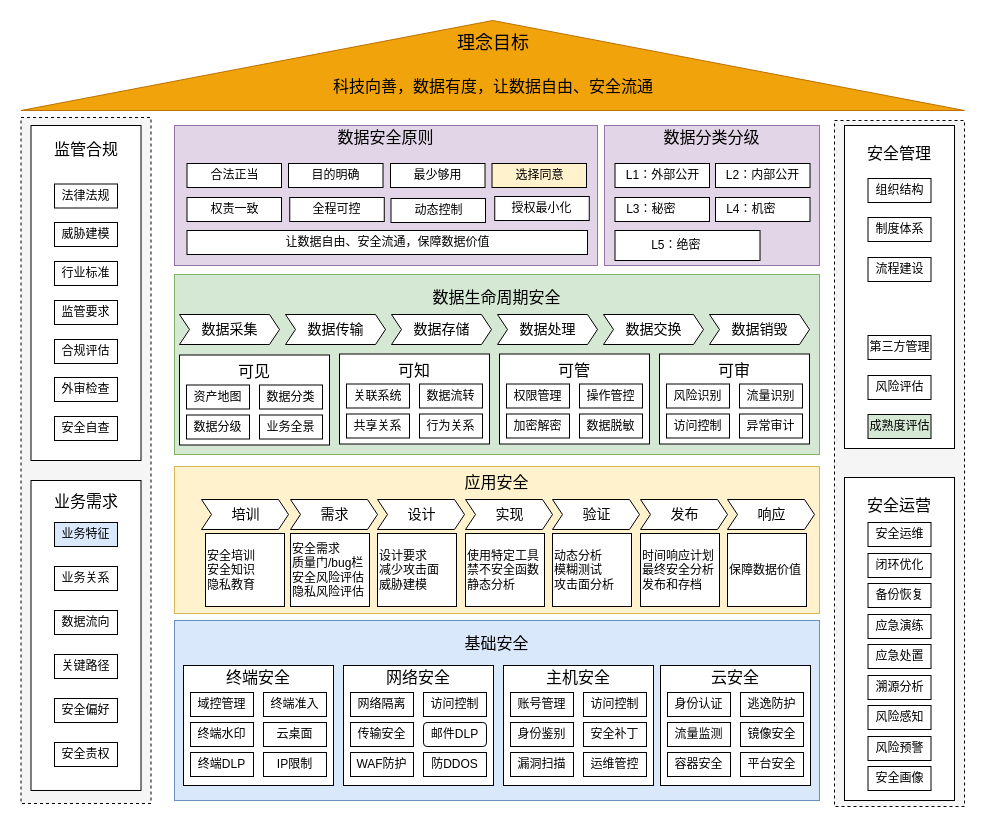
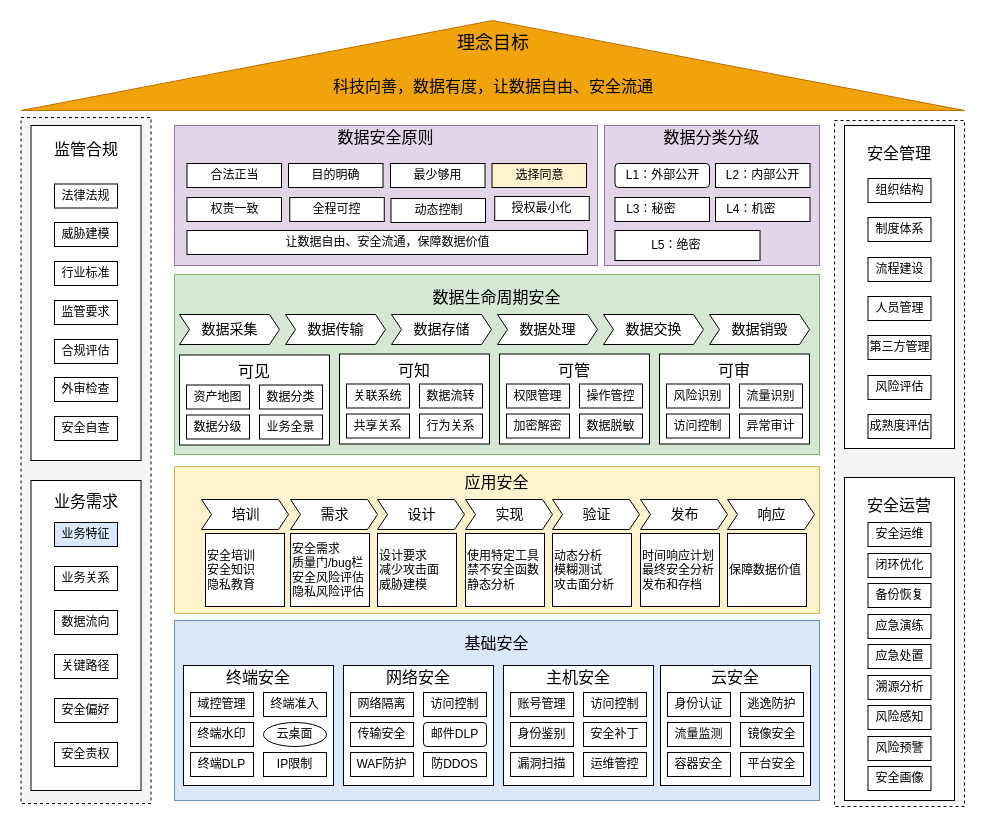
node "L1：外部公开": shape rectangle -> rounded rectangle
node "人员管理": added
node "成熟度评估": fillcolor #d5e8d4 -> #ffffff
node "云桌面": shape rectangle -> ellipse
